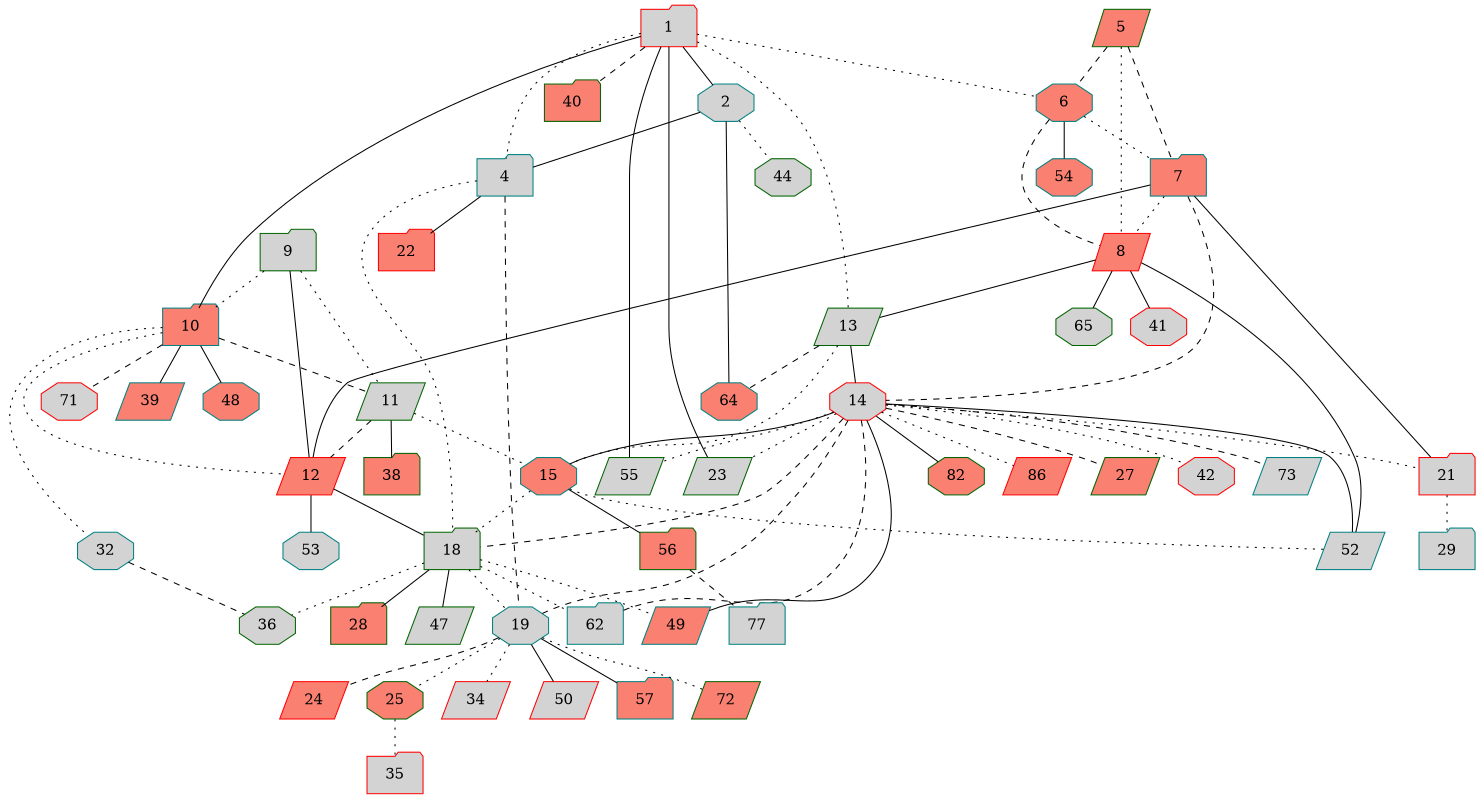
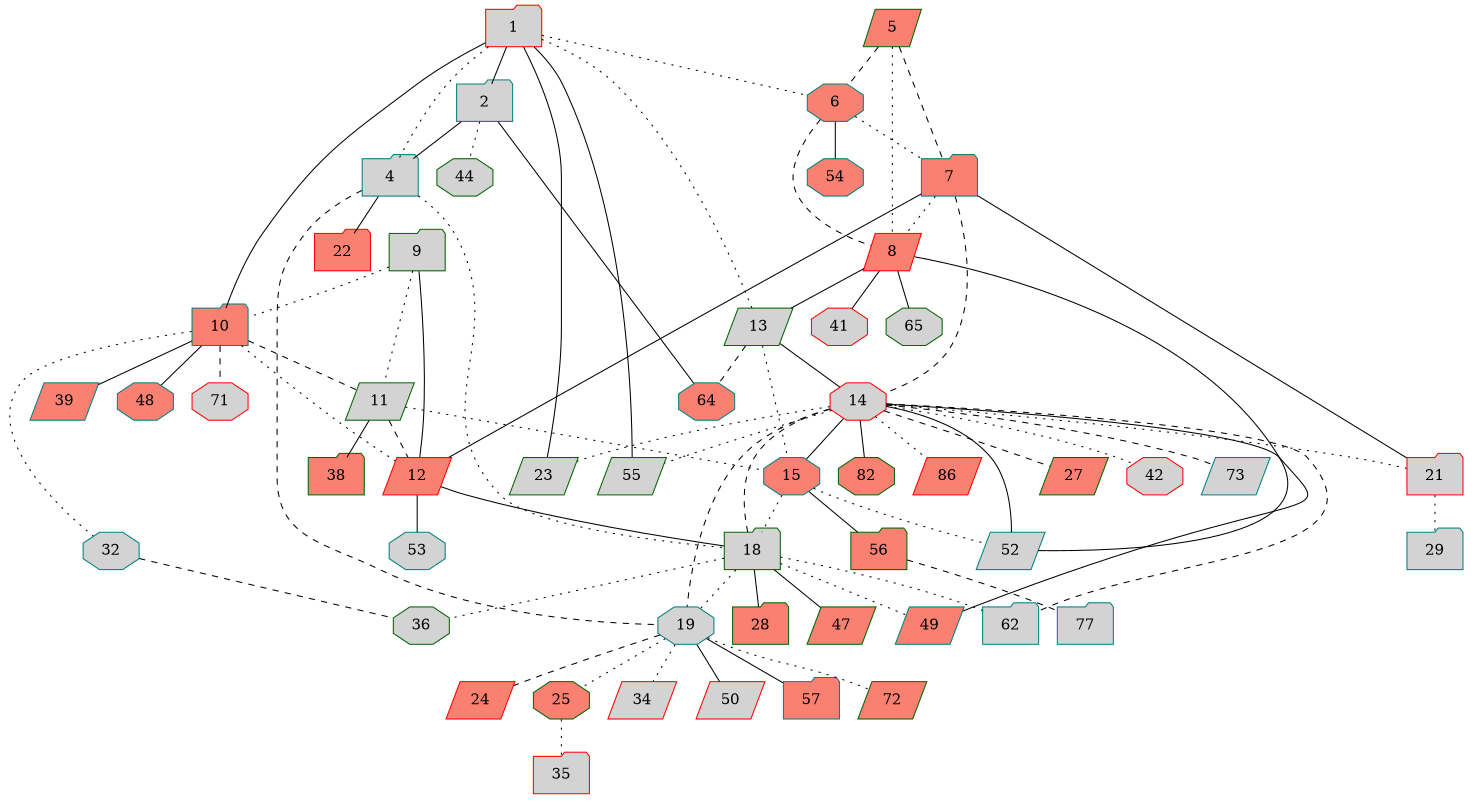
node "40": removed
node "2": shape octagon -> folder
node "47": fillcolor lightgrey -> salmon
